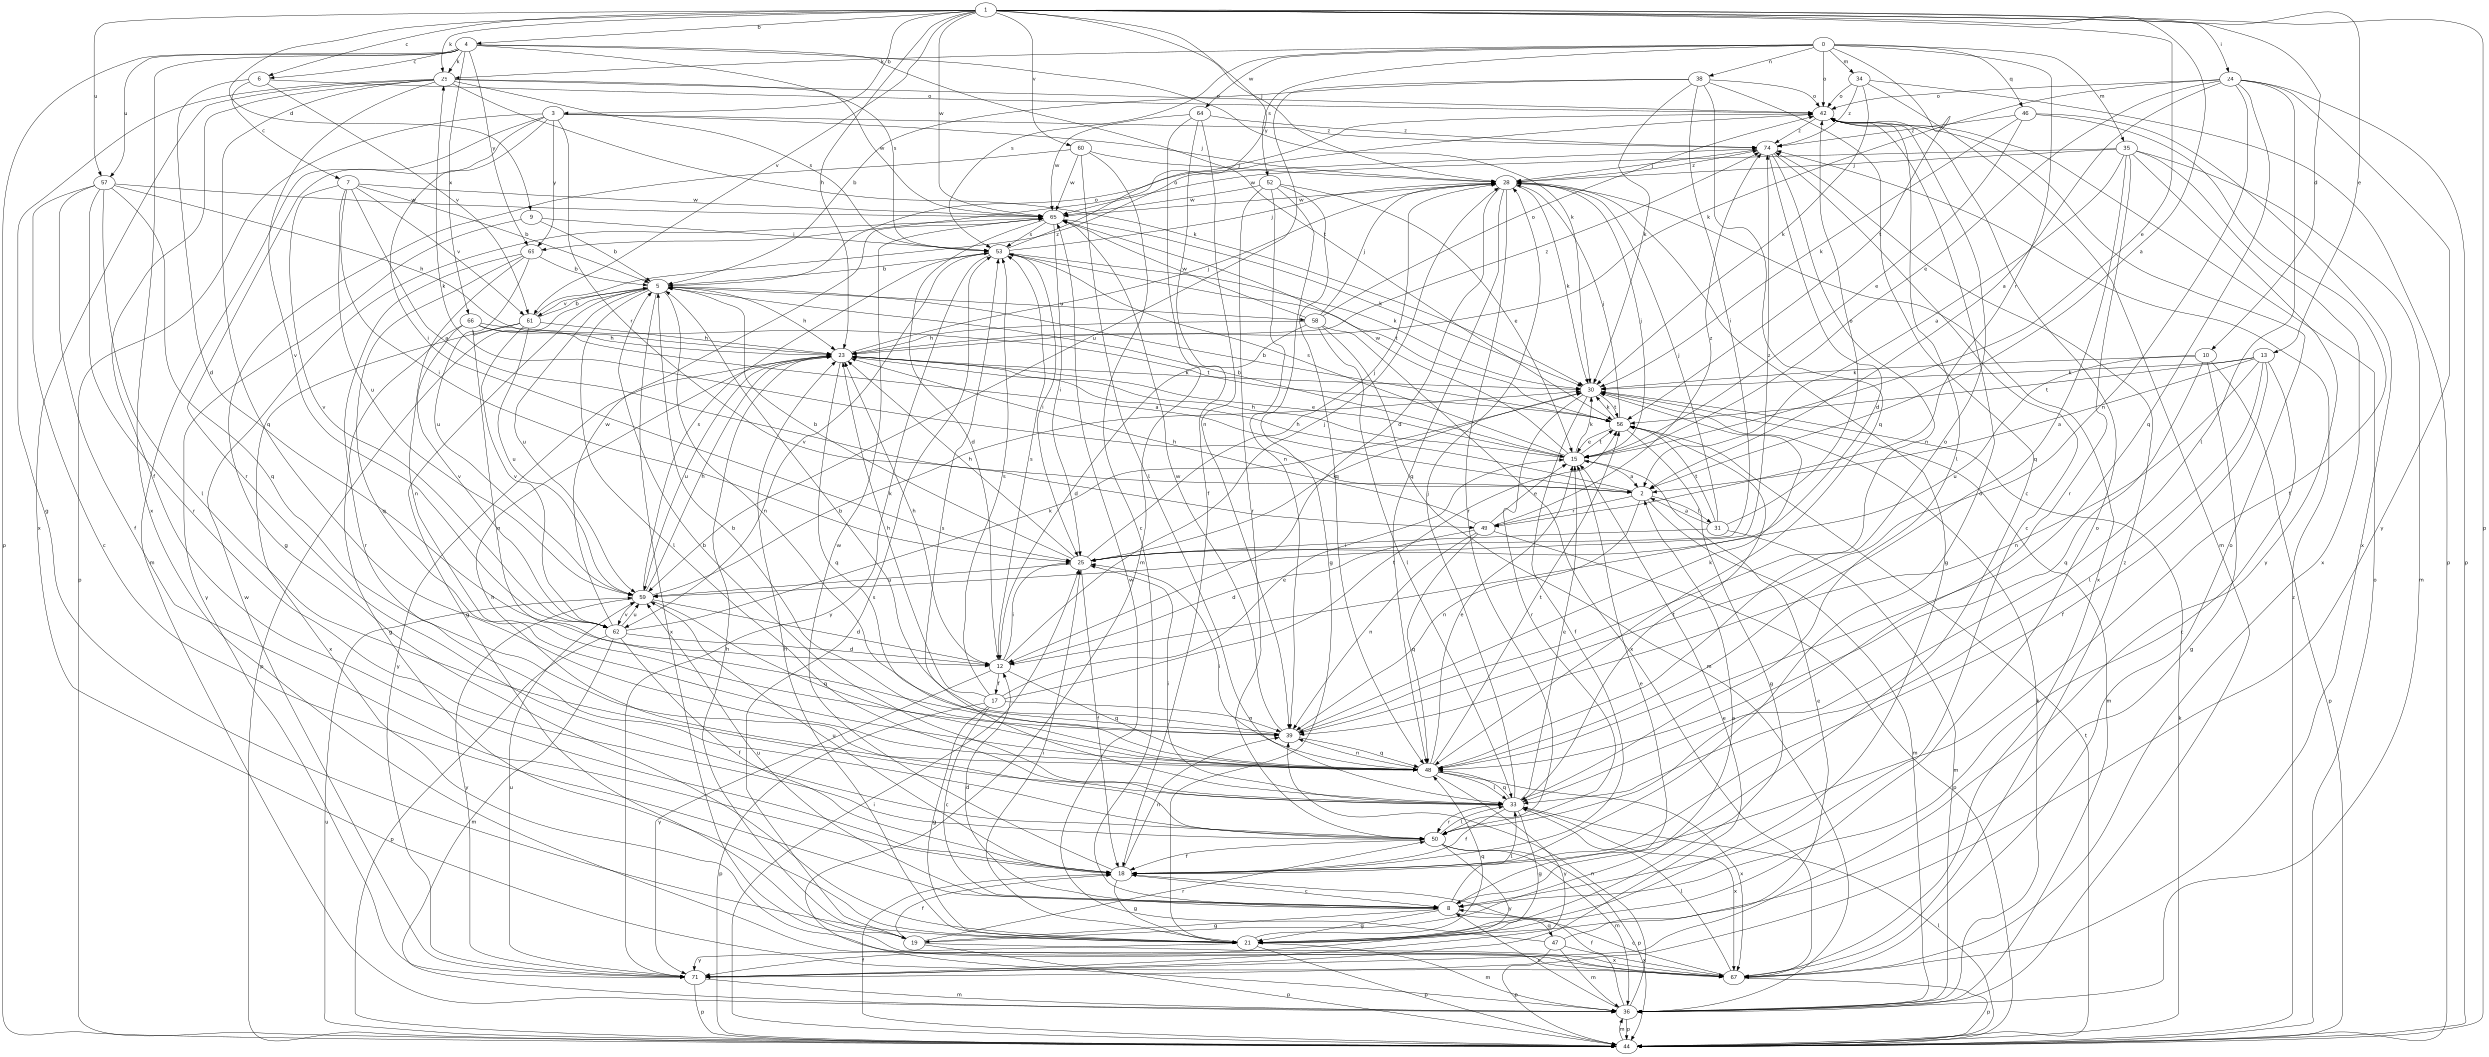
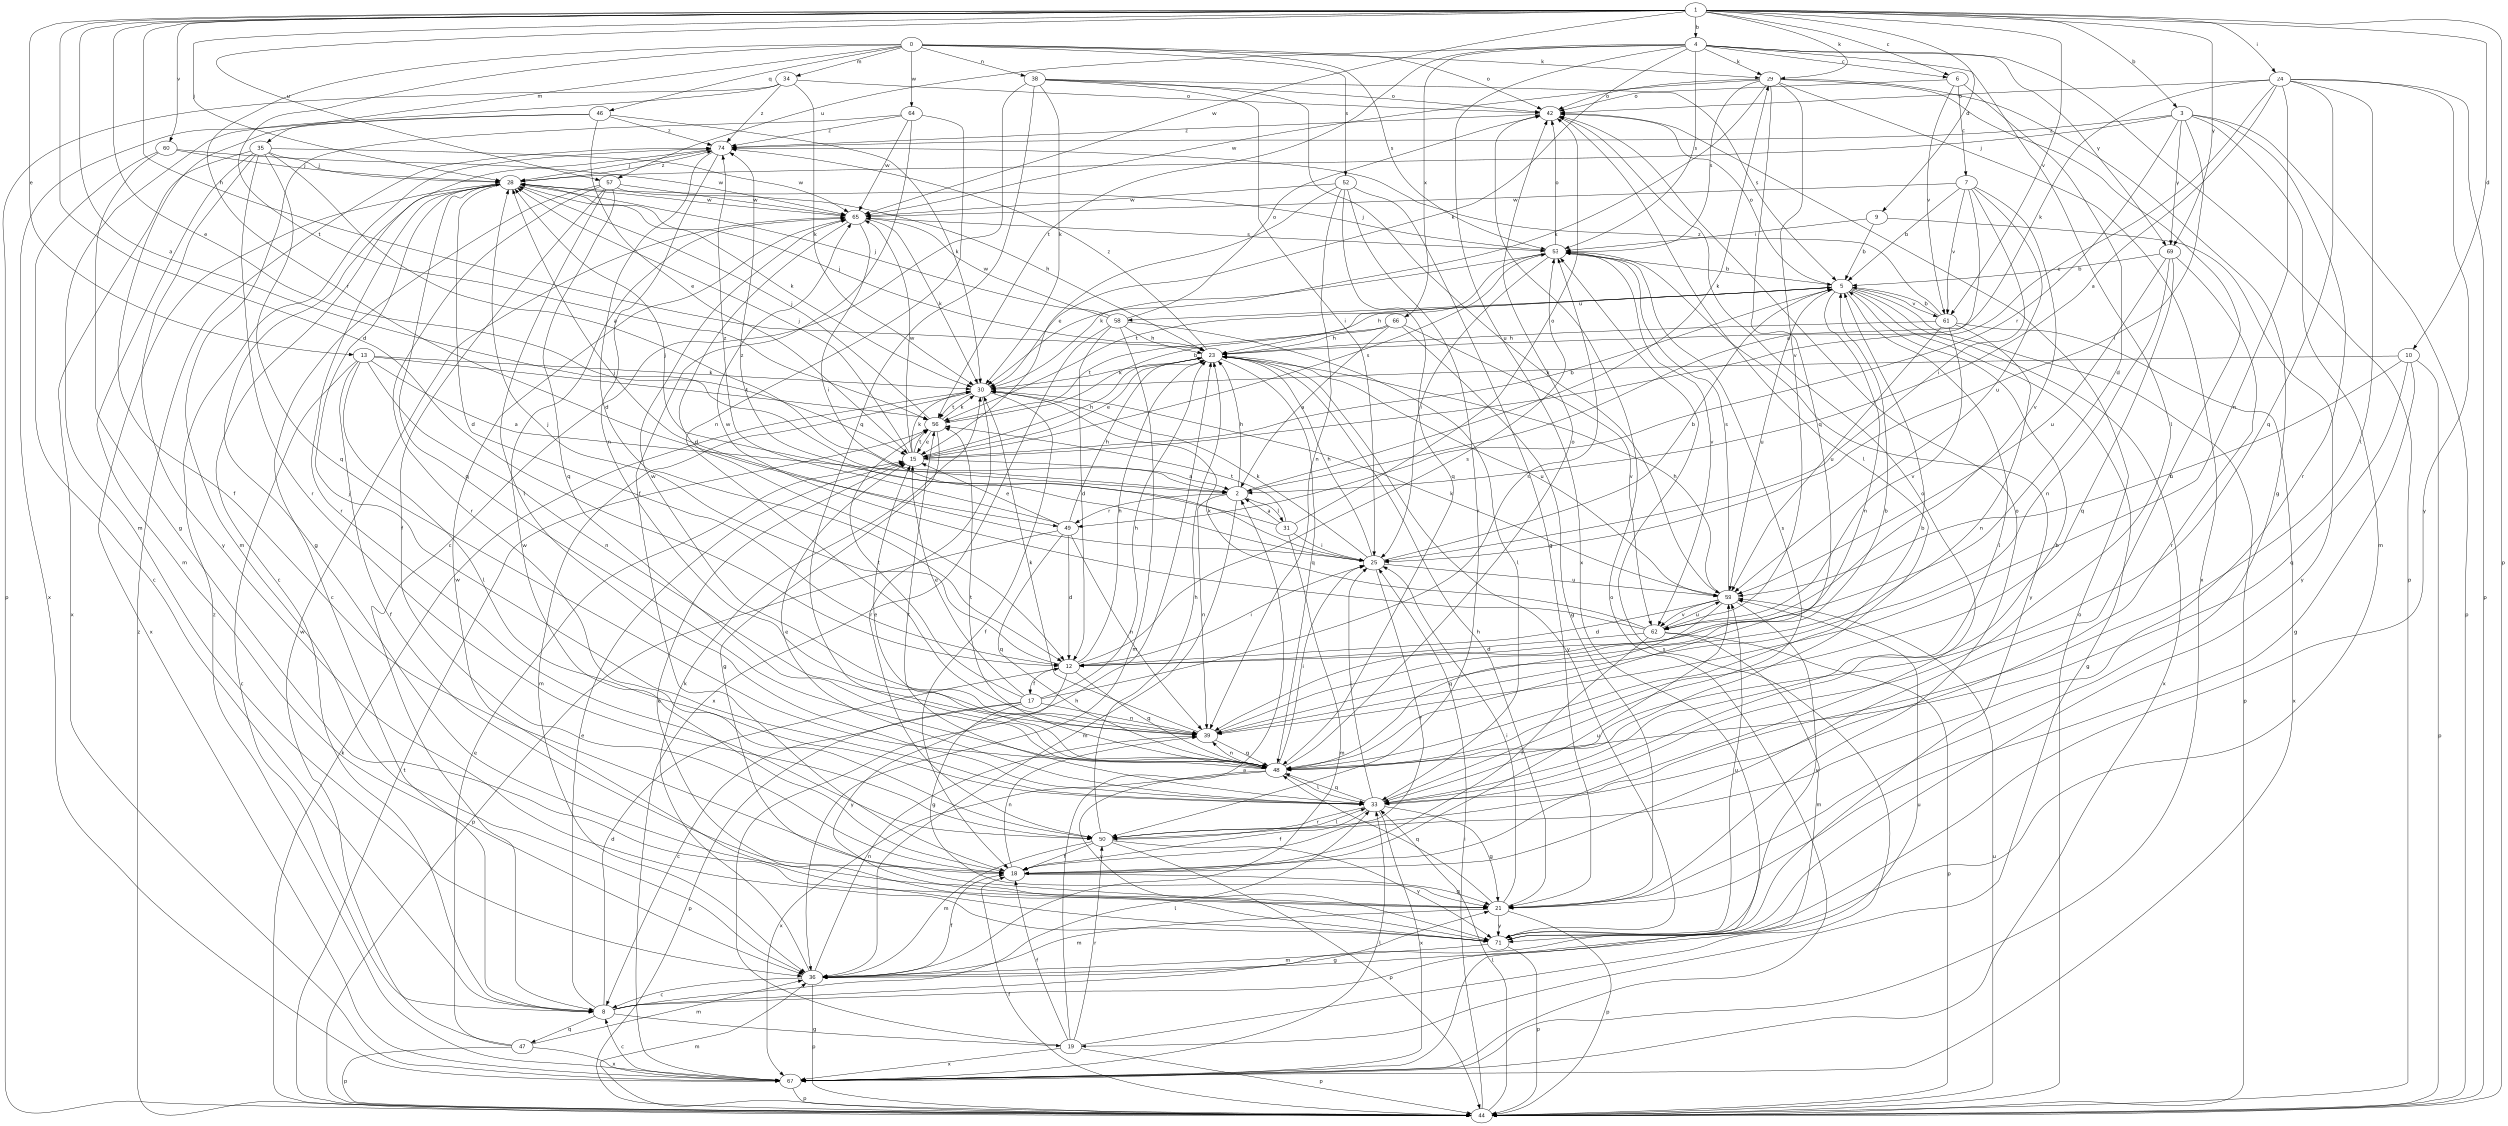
edge "1" -> "12": added, label "d"
edge "38" -> "5": label "b" -> "s"
edge "60" -> "33": now "4" -> "33"
edge "18" -> "8": removed, label "c"
